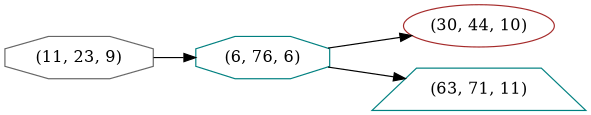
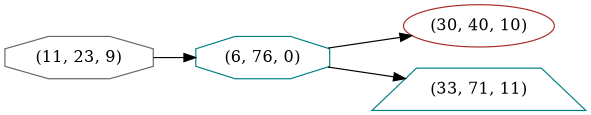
node "(30, 44, 10)": label "(30, 44, 10)" -> "(30, 40, 10)"
node "(6, 76, 6)": label "(6, 76, 6)" -> "(6, 76, 0)"
node "(63, 71, 11)": label "(63, 71, 11)" -> "(33, 71, 11)"
